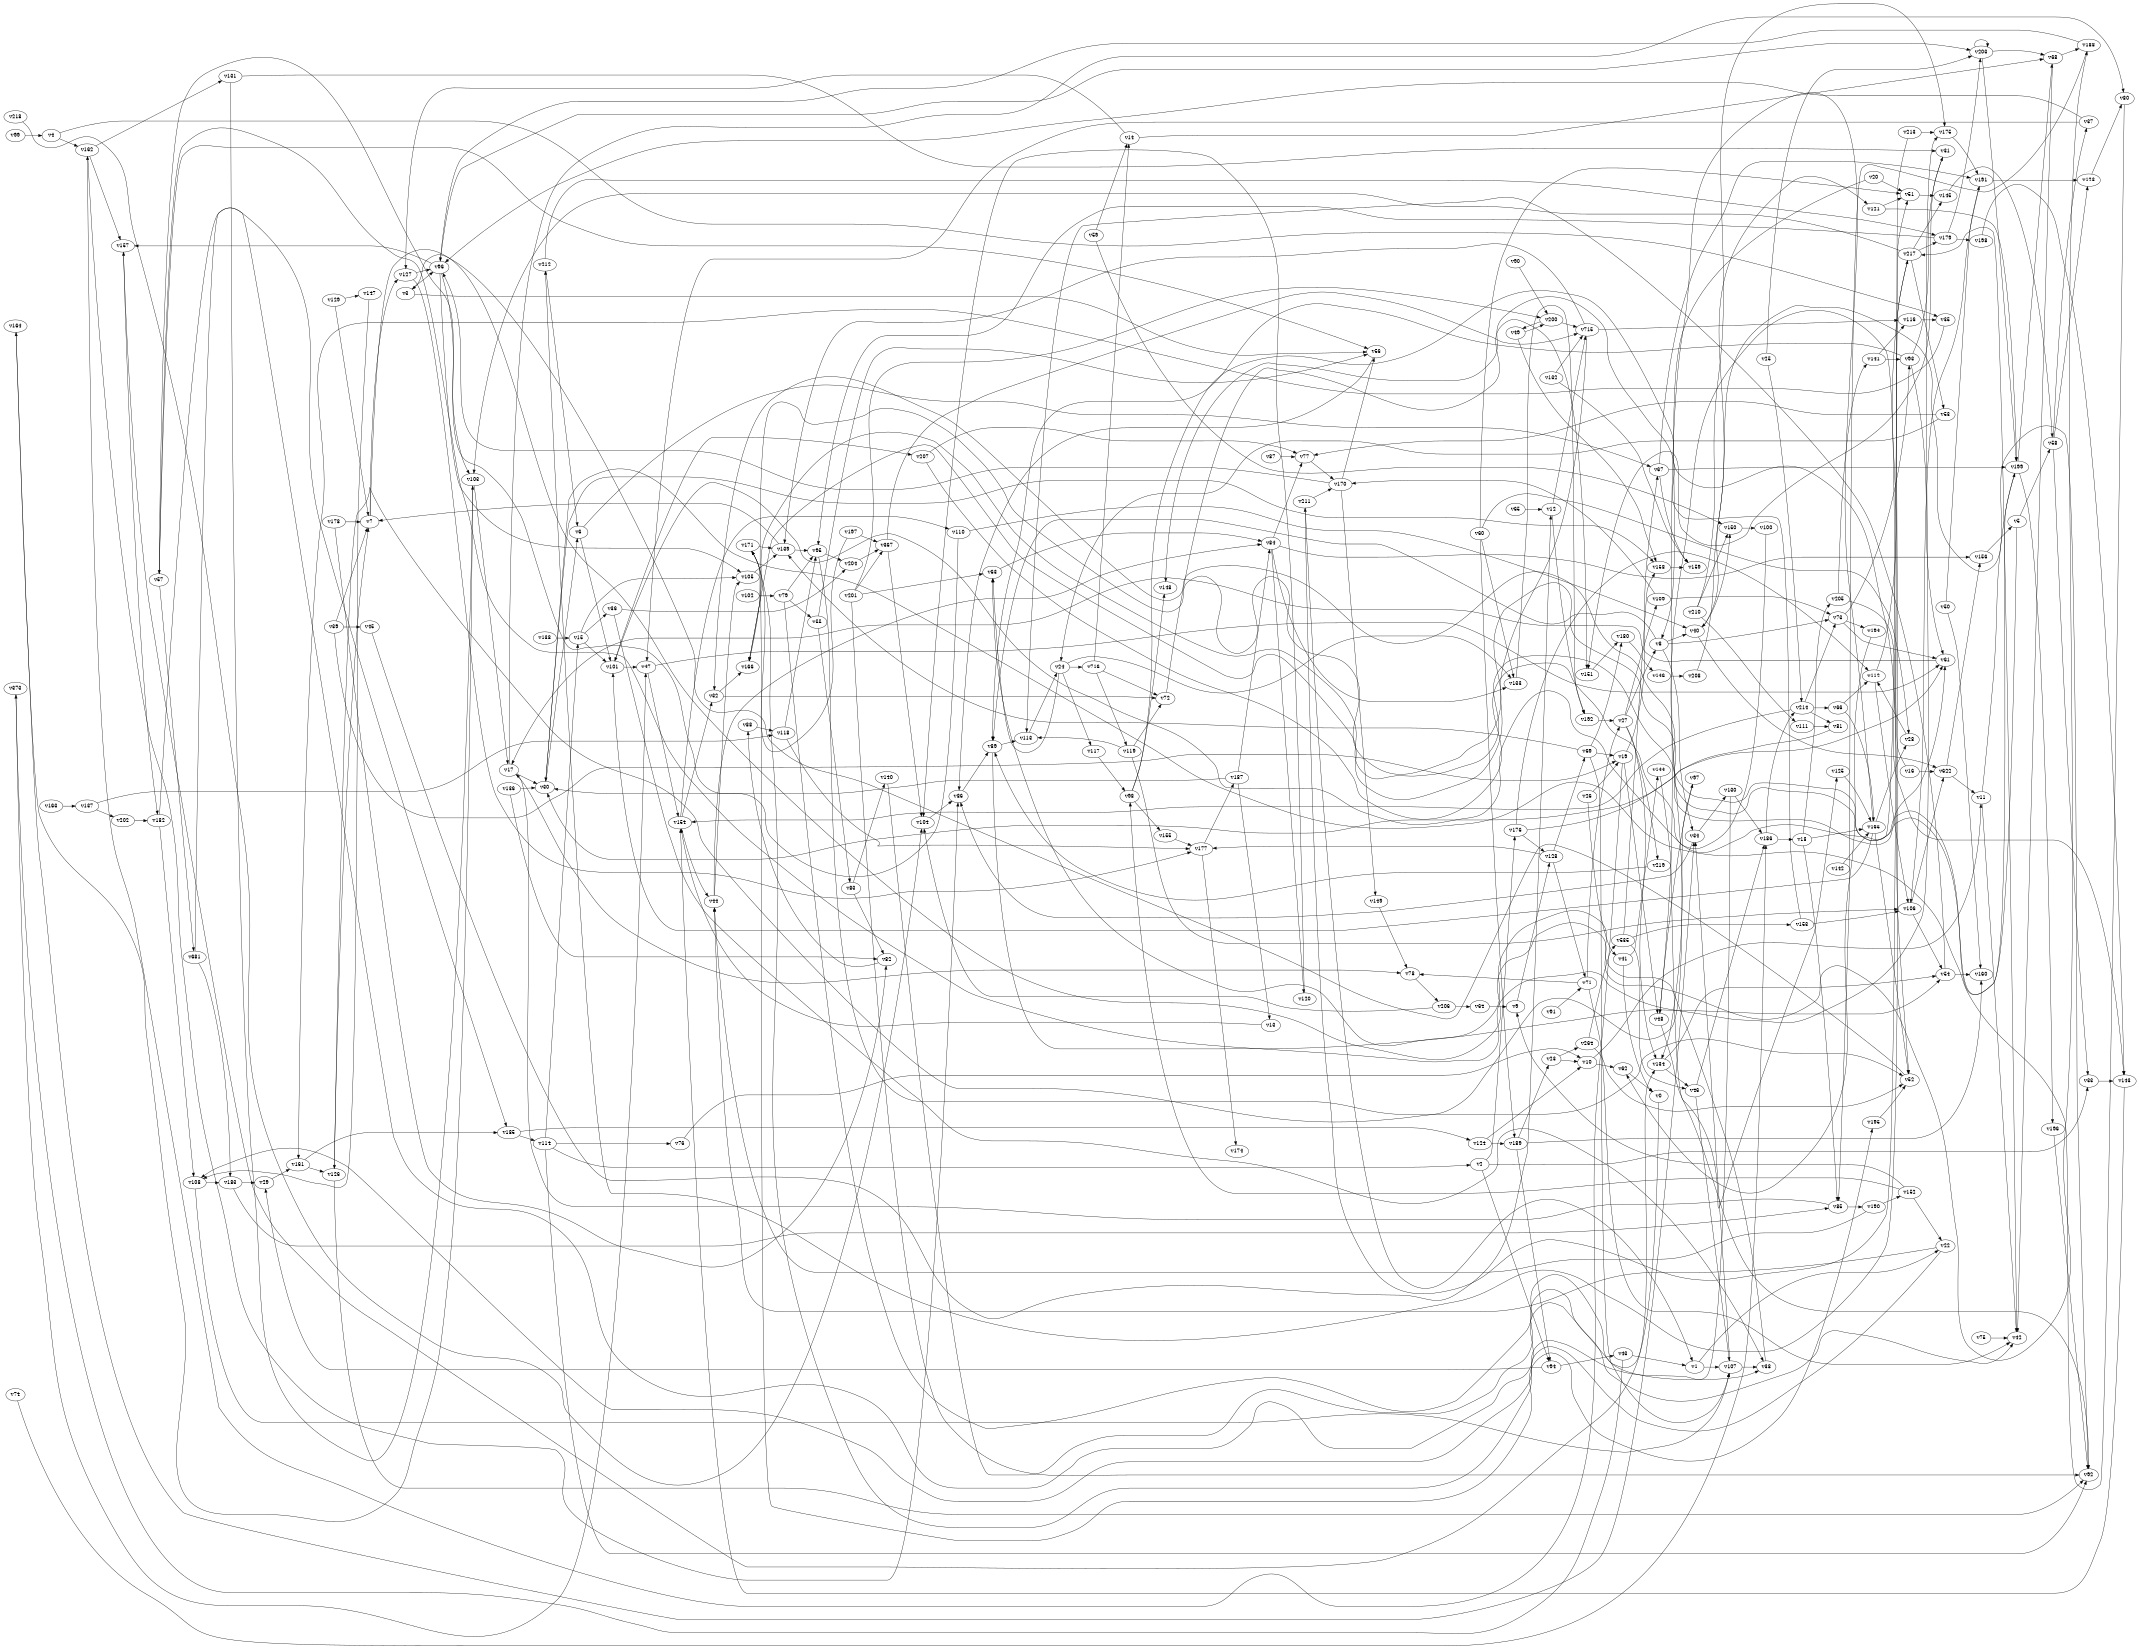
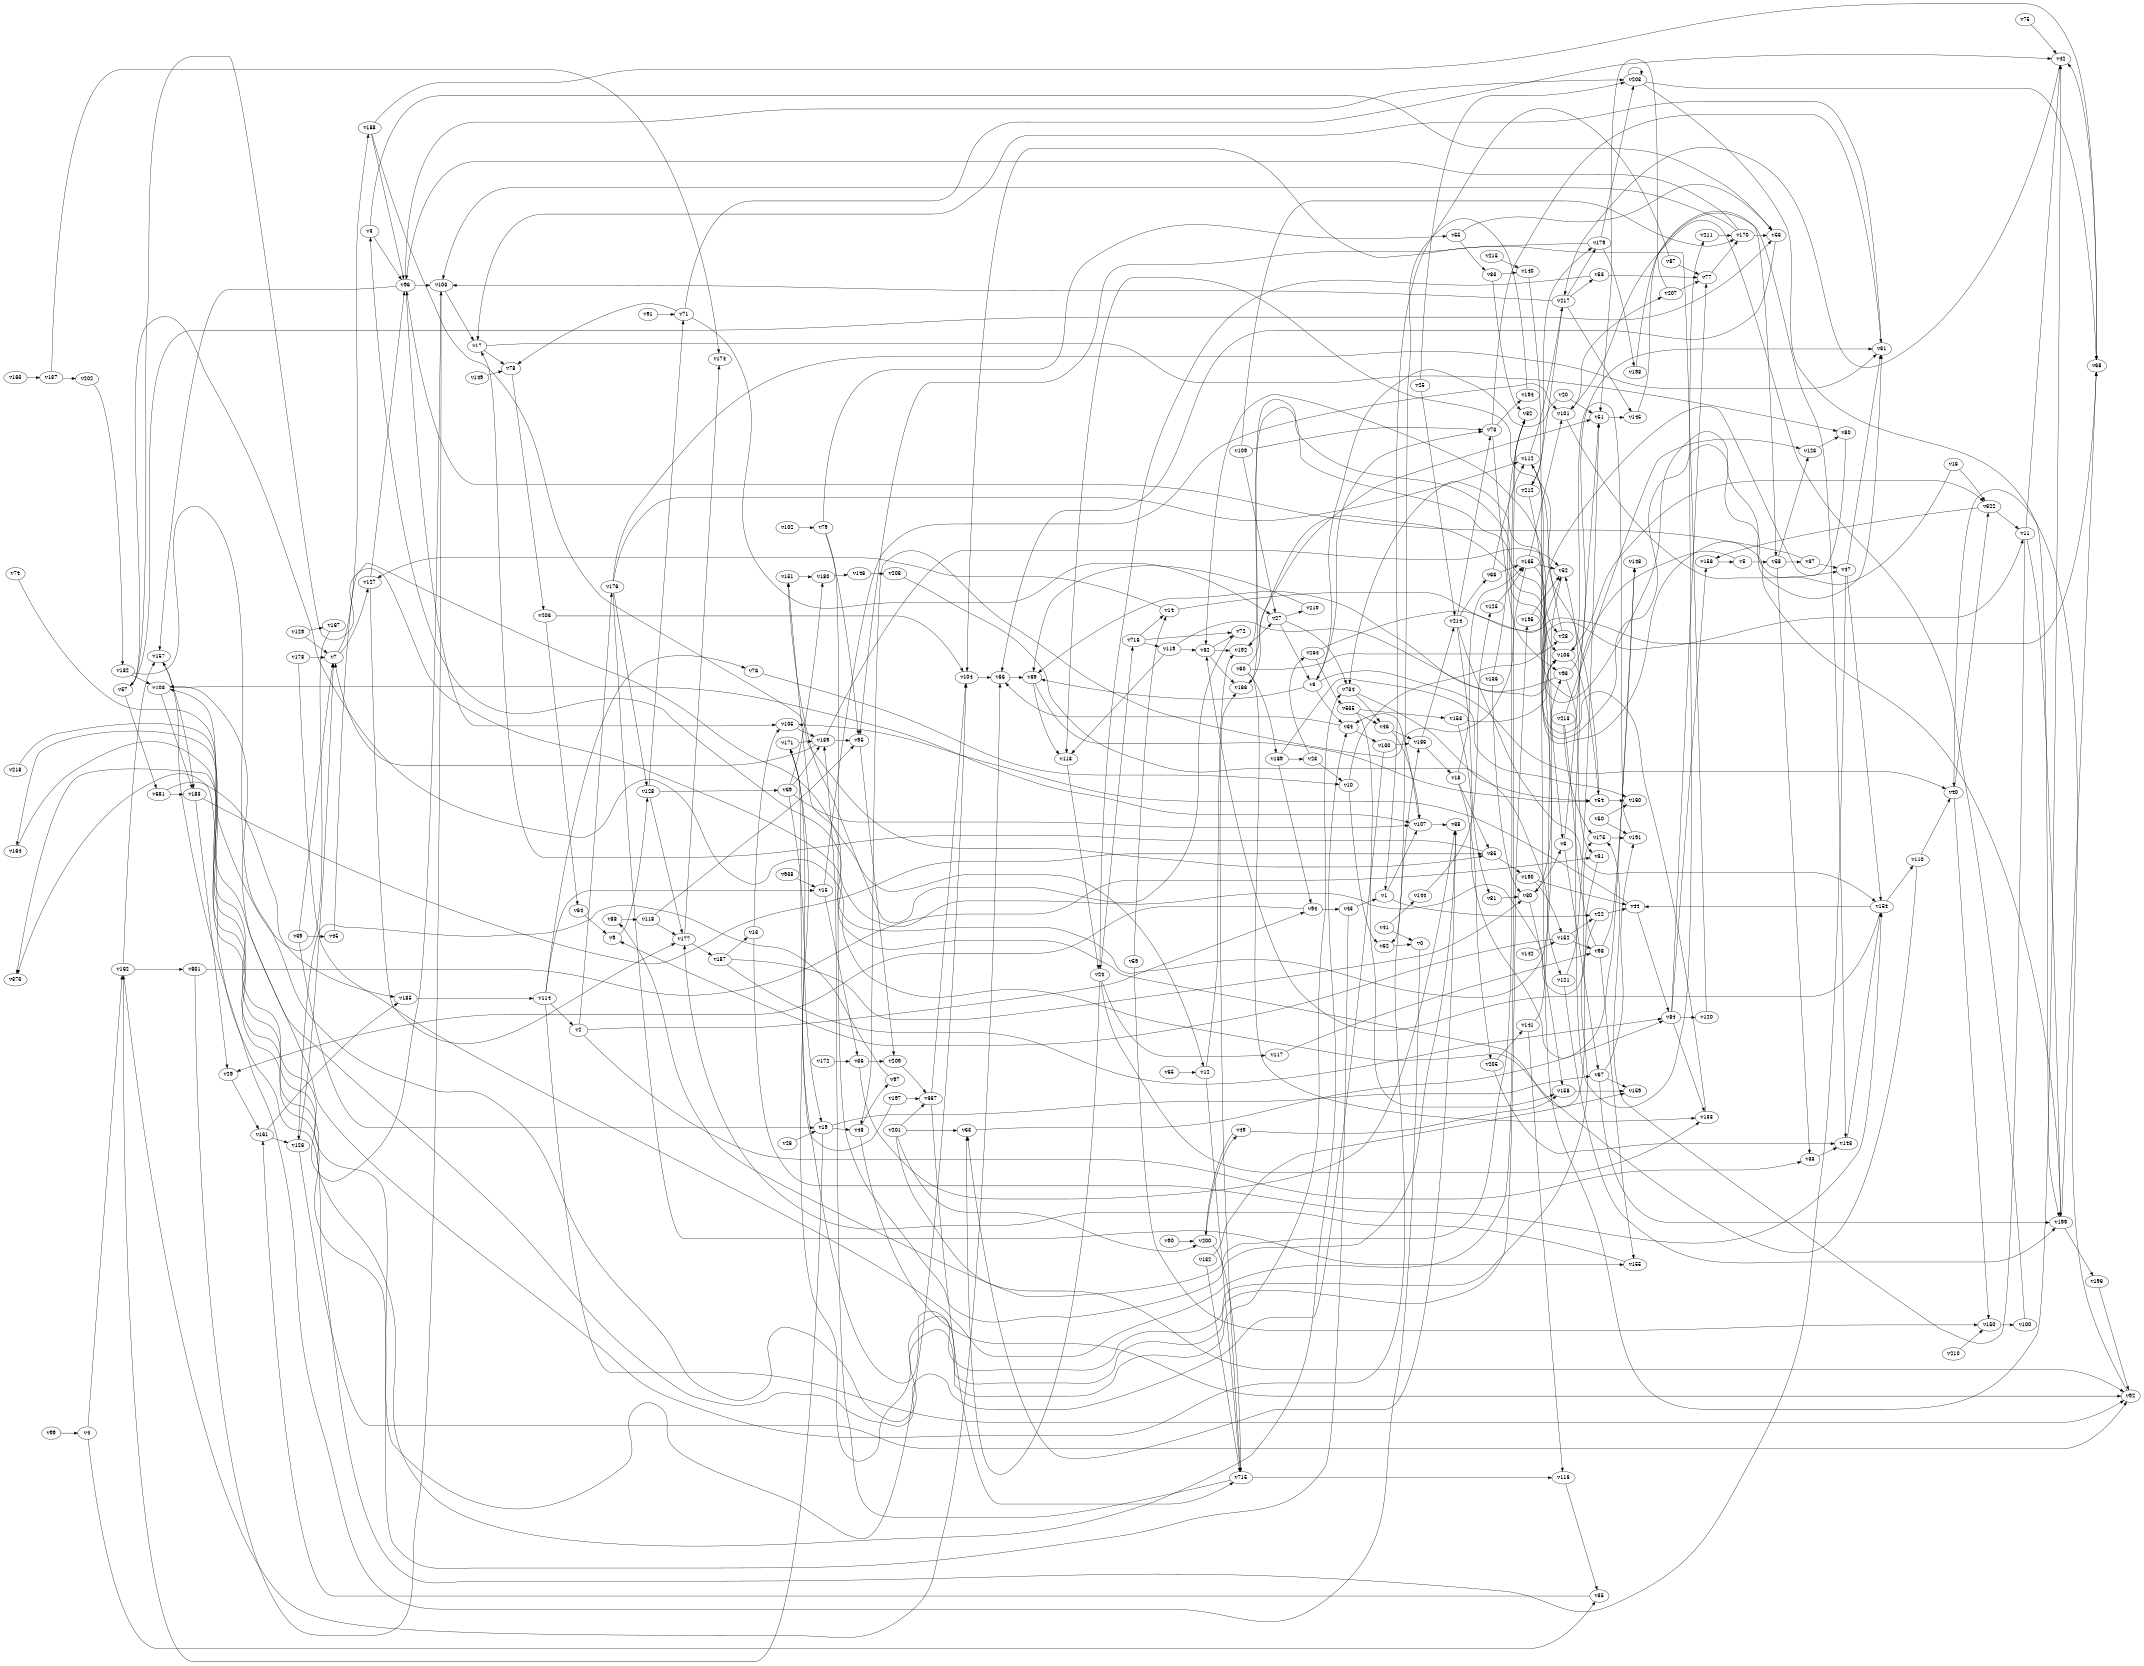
edge "v68" -> "v188": reversed
node "v131": label "v131" -> "v831"
edge "v210" -> "v175": now "v11" -> "v175"
edge "v191" -> "v123": now "v213" -> "v123"
node "v215": added
node "v147": label "v147" -> "v167"
edge "v157" -> "v182": now "v157" -> "v183"
node "v204": label "v204" -> "v209"
edge "v15" -> "v105": now "v13" -> "v105"
edge "v6" -> "v101": now "v6" -> "v51"
node "v138": label "v138" -> "v938"
edge "v32" -> "v192": added
edge "v27" -> "v109": reversed
edge "v170" -> "v149": now "v170" -> "v103"
node "v111": removed
edge "v119" -> "v72": now "v119" -> "v32"
edge "v17" -> "v30": removed
edge "v137" -> "v118": now "v137" -> "v174"
edge "v142" -> "v165": now "v142" -> "v152"
edge "v26" -> "v41": removed
node "v172": added
node "v134": label "v134" -> "v734"
edge "v211" -> "v1": now "v87" -> "v1"
edge "v95" -> "v52": now "v139" -> "v52"
node "v124": removed
edge "v176" -> "v155": added
edge "v373" -> "v47": reversed
